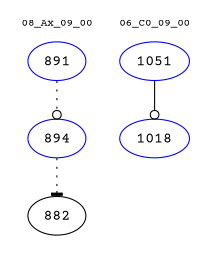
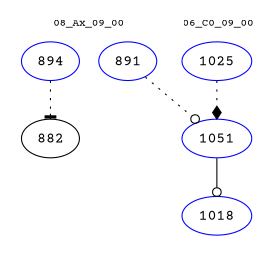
node "1025": added
edge "891" -> "894": now "891" -> "1051"
